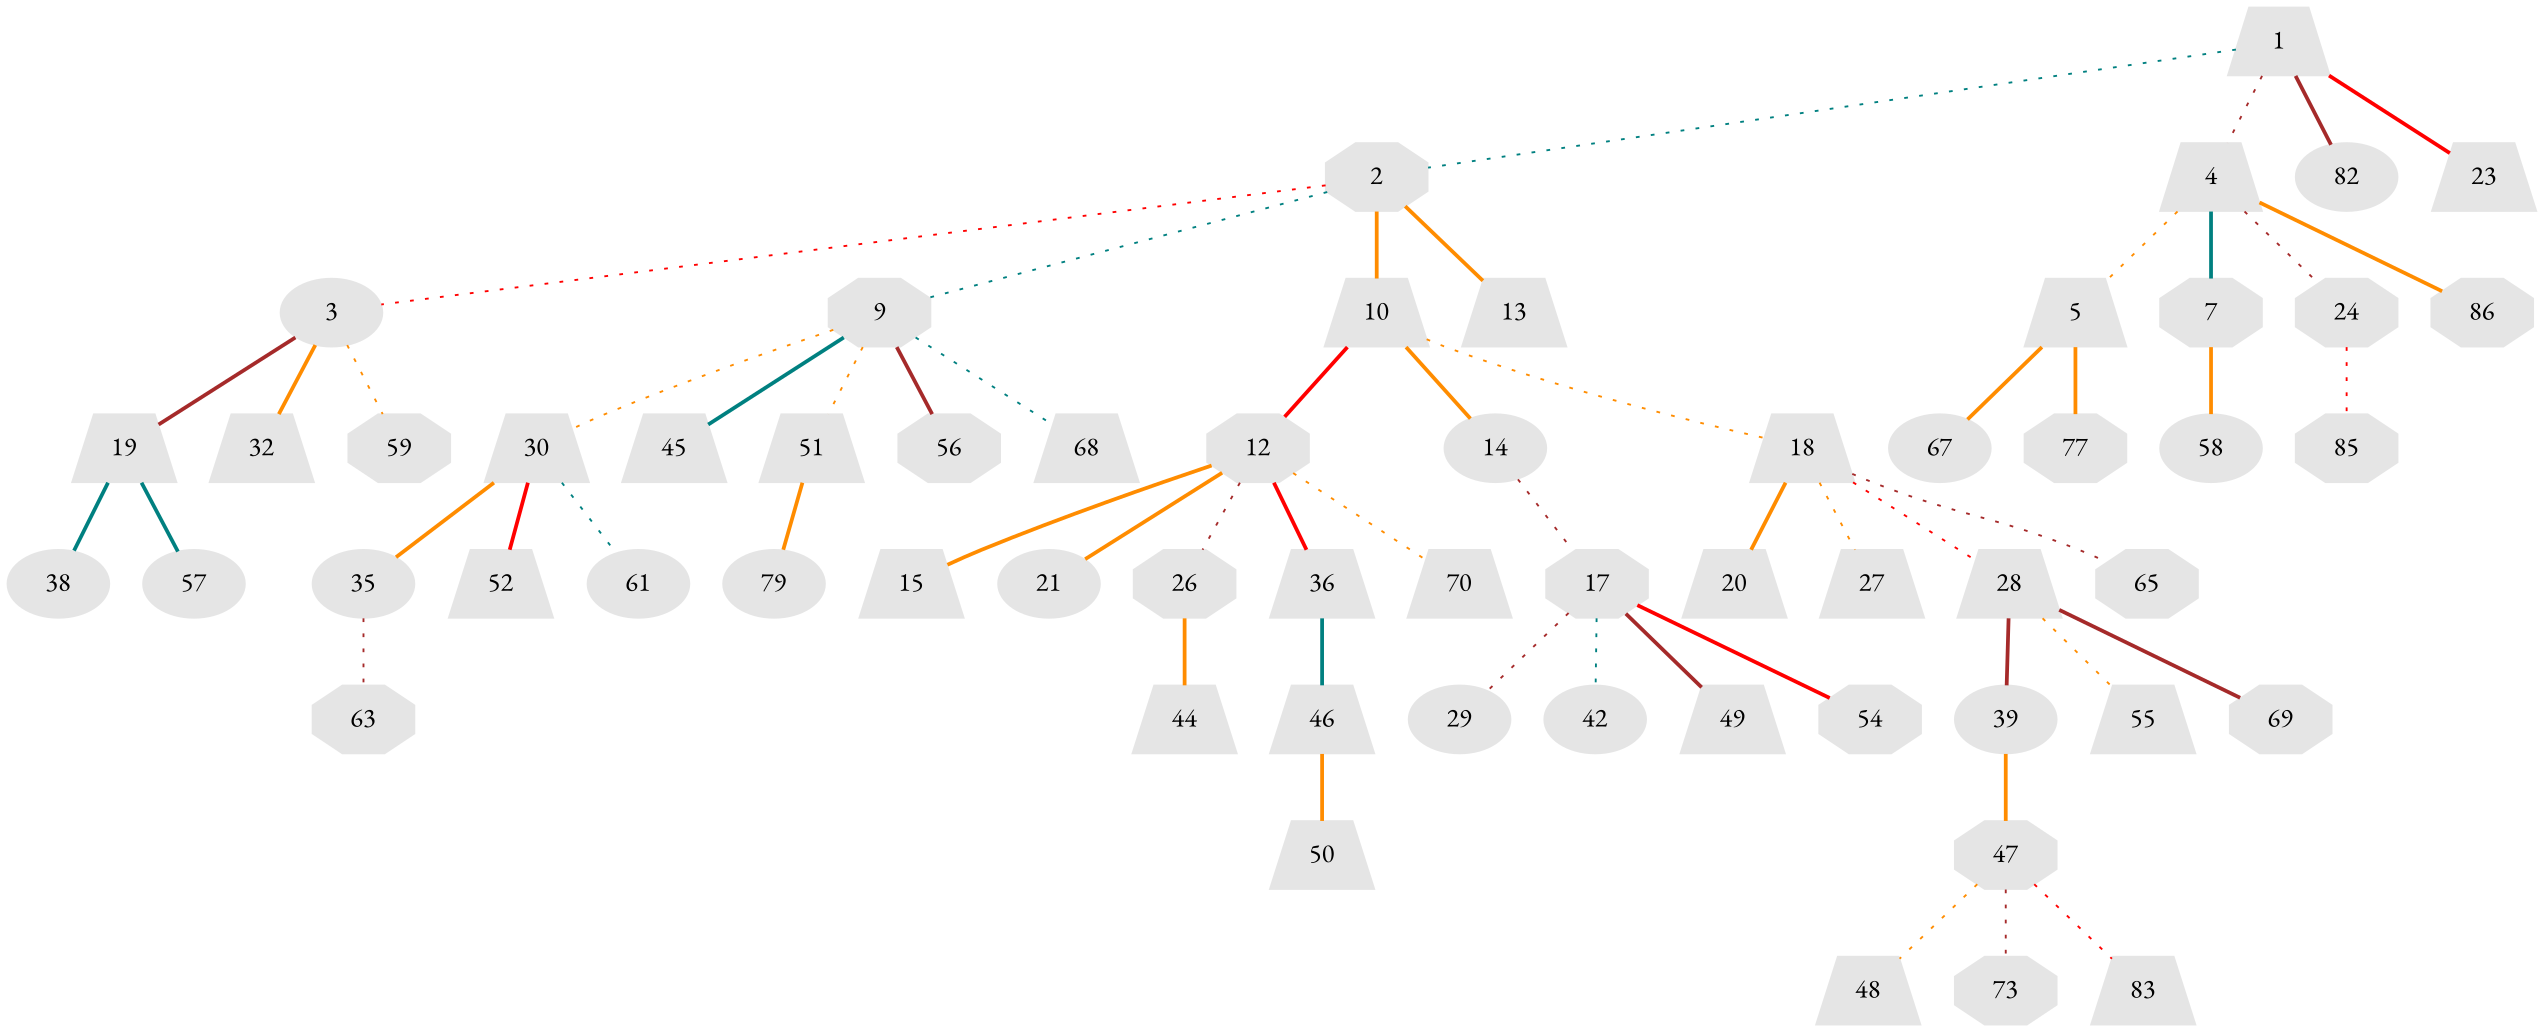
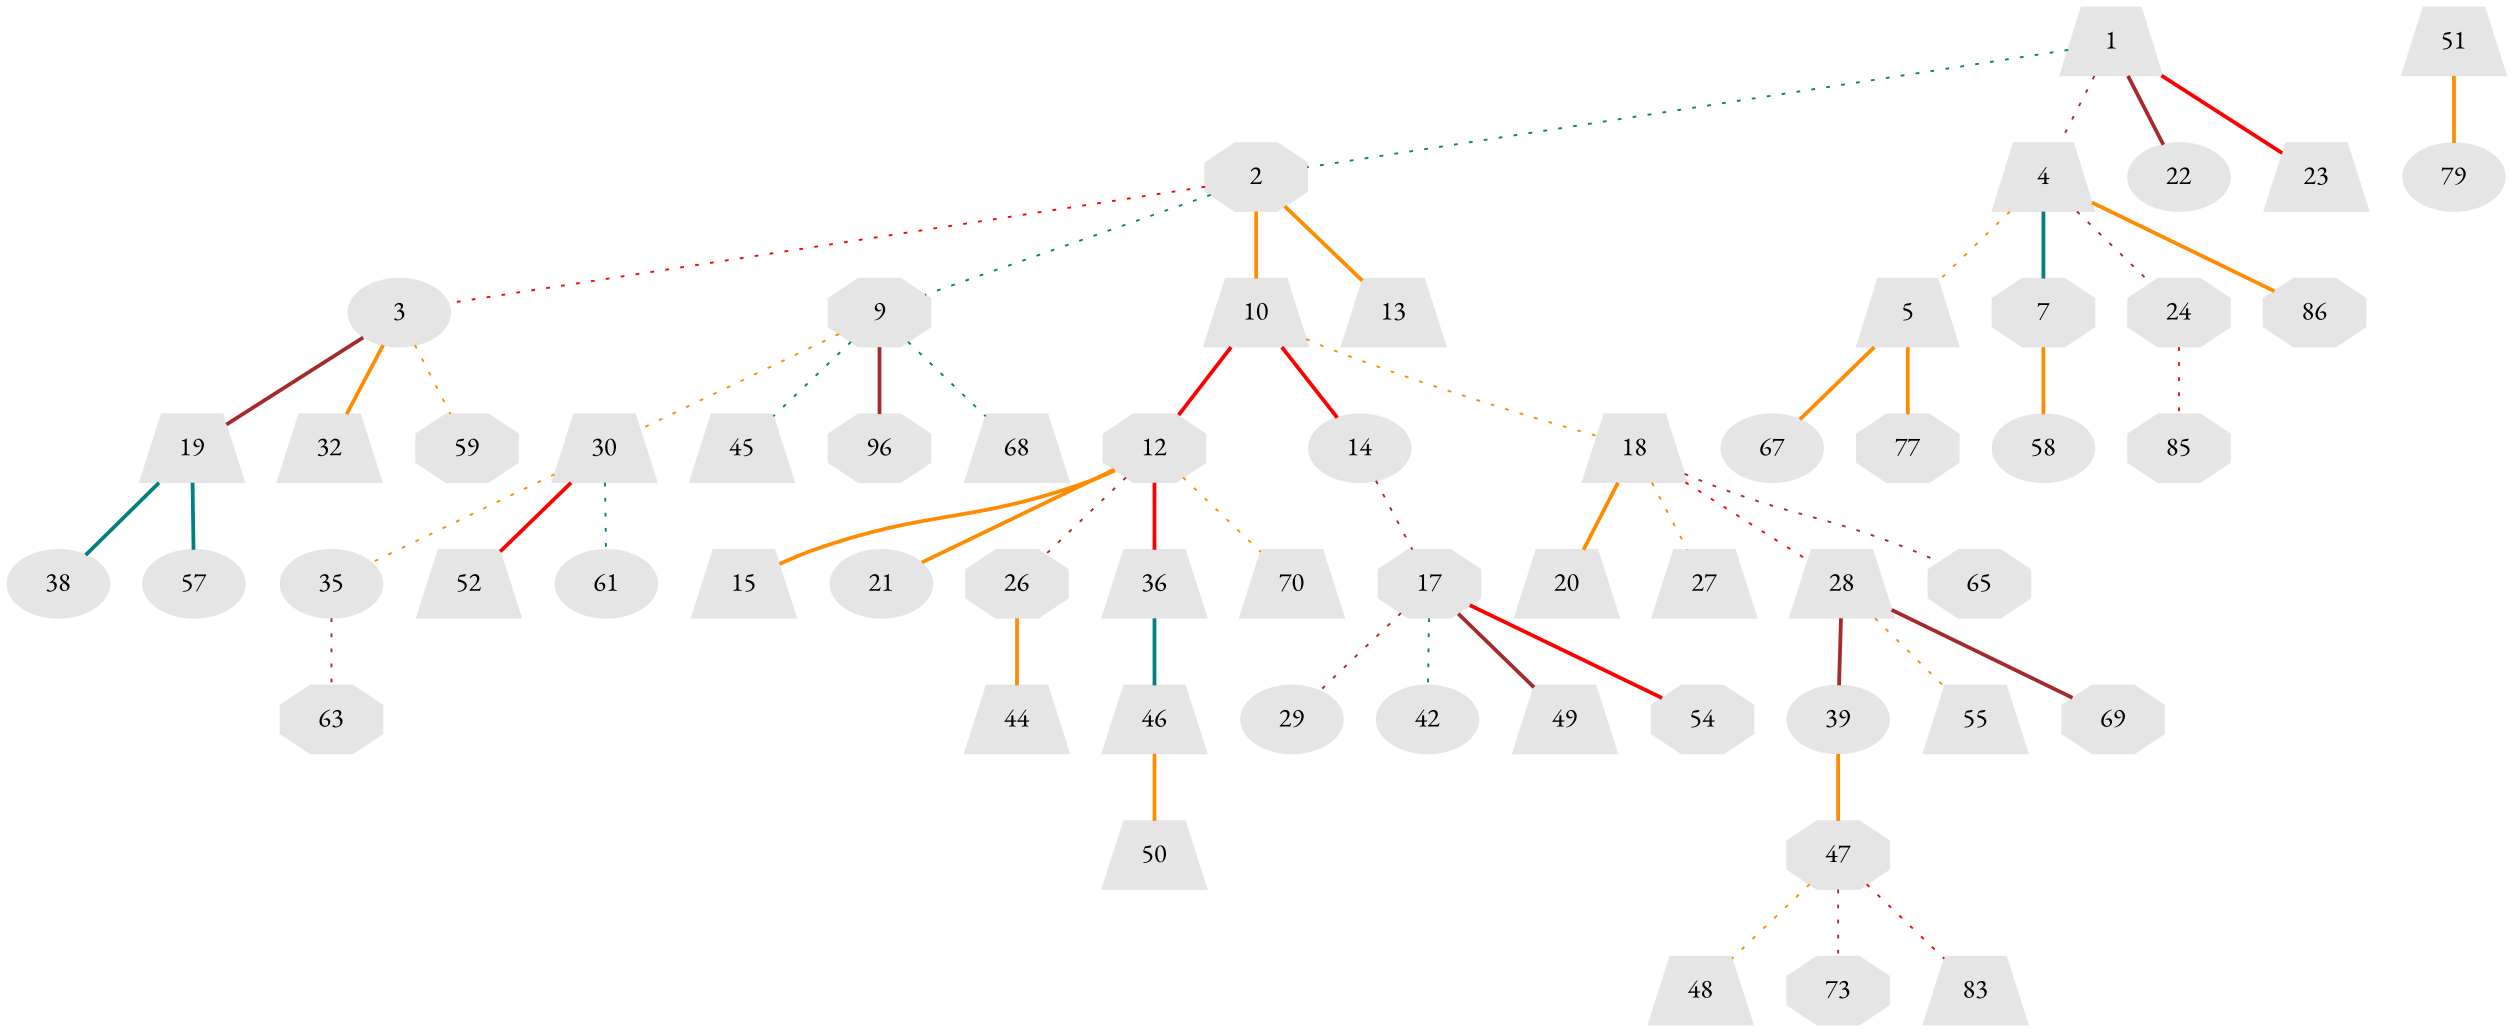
node "82": label "82" -> "22"
edge "9" -- "45": style bold -> dotted
edge "9" -- "51": removed
edge "10" -- "14": color darkorange -> red
node "56": label "56" -> "96"
edge "30" -- "35": style bold -> dotted
